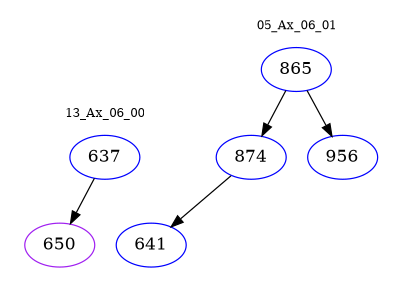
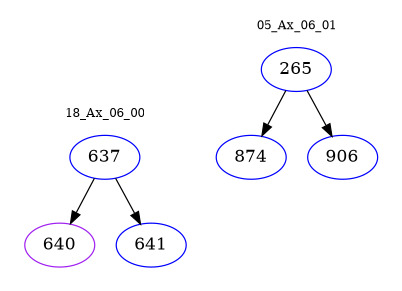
node "865": label "865" -> "265"
cluster "13_Ax_06_00": label "13_Ax_06_00" -> "18_Ax_06_00"
node "956": label "956" -> "906"
edge "874" -> "641": now "637" -> "641"
node "650": label "650" -> "640"
